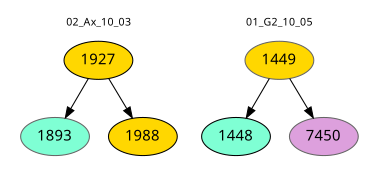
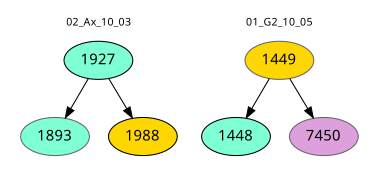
node "1927": fillcolor gold -> aquamarine
